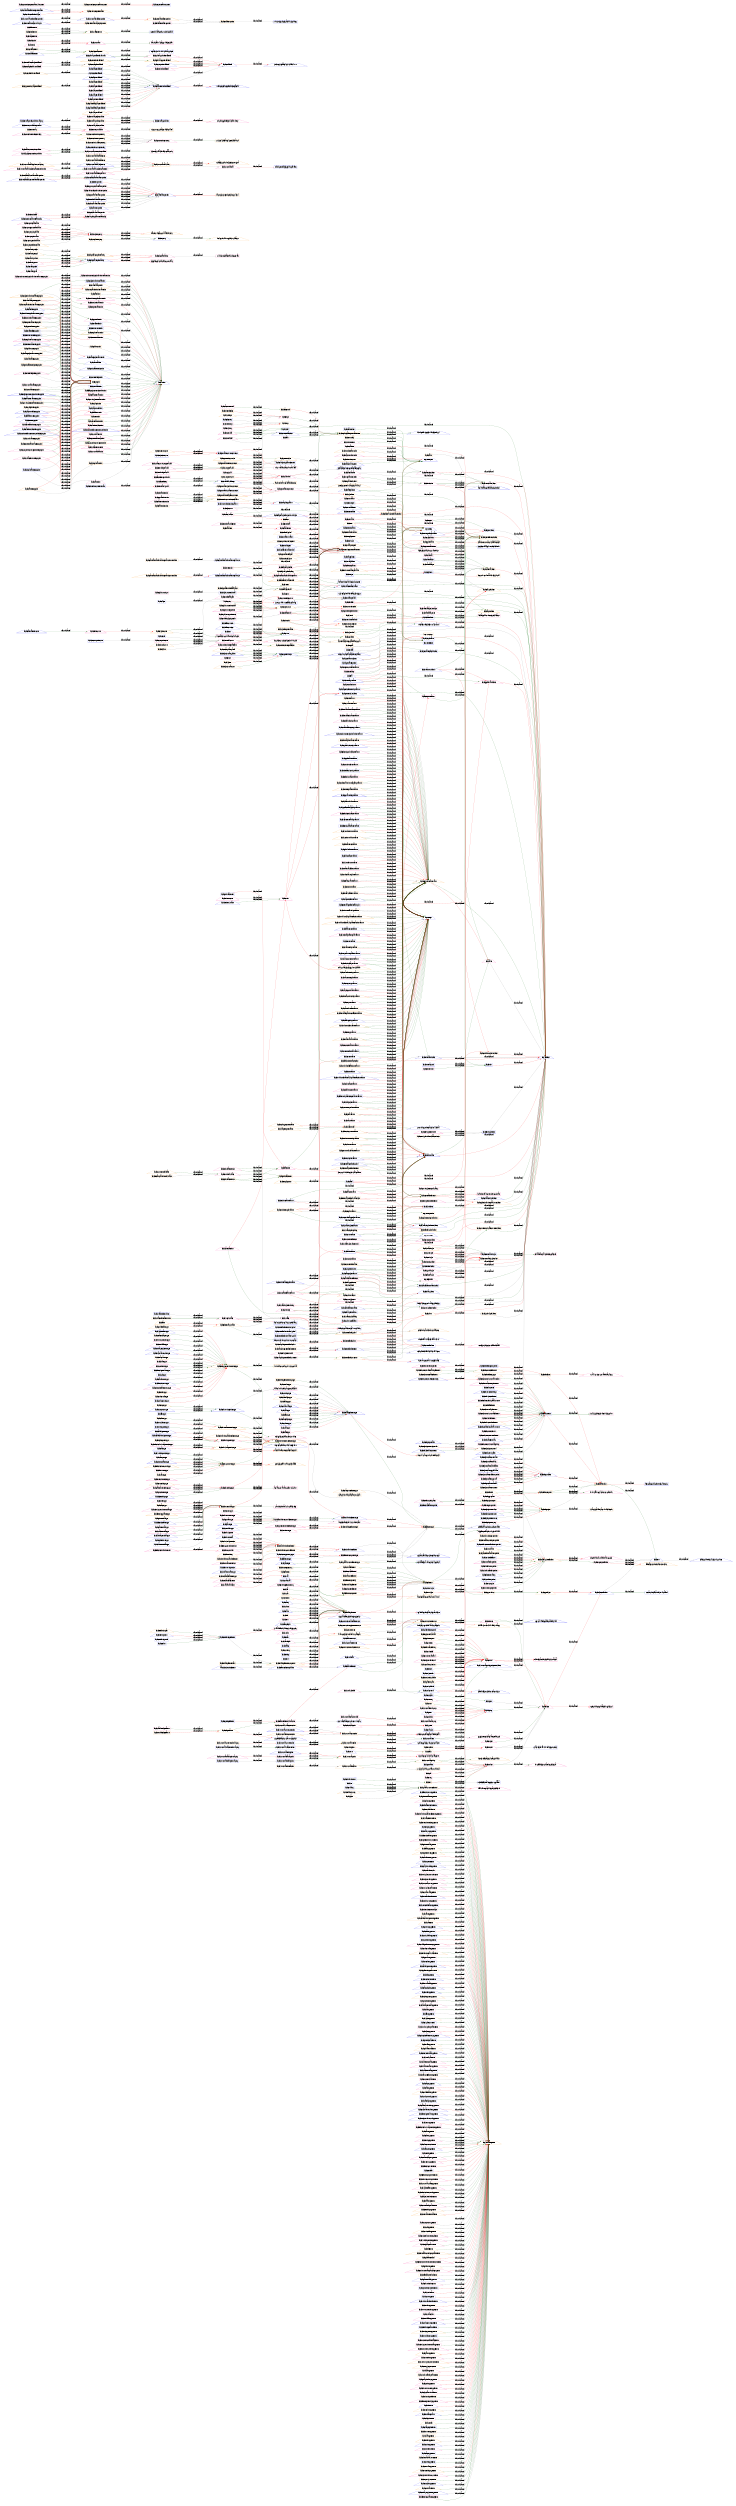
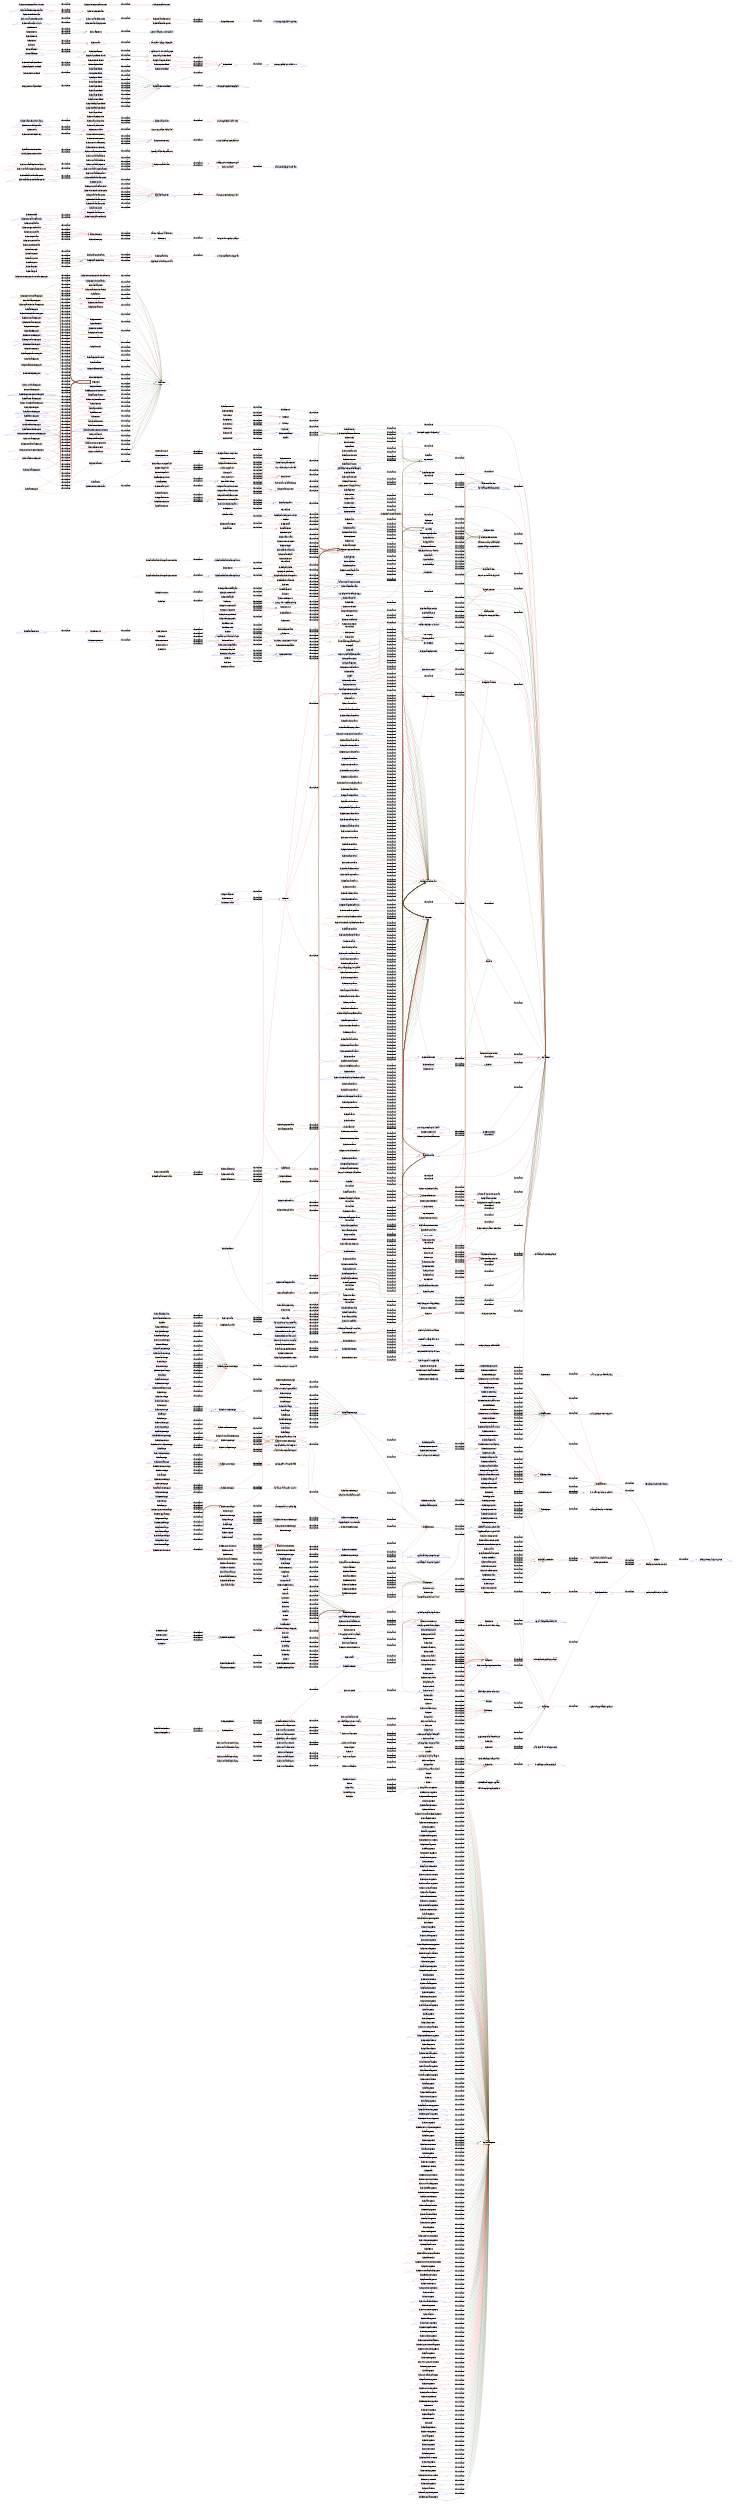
node "ifc:IfcFlowStorageDevice": removed
node "ifc:IfcEvaporatorTypeEnum": added
